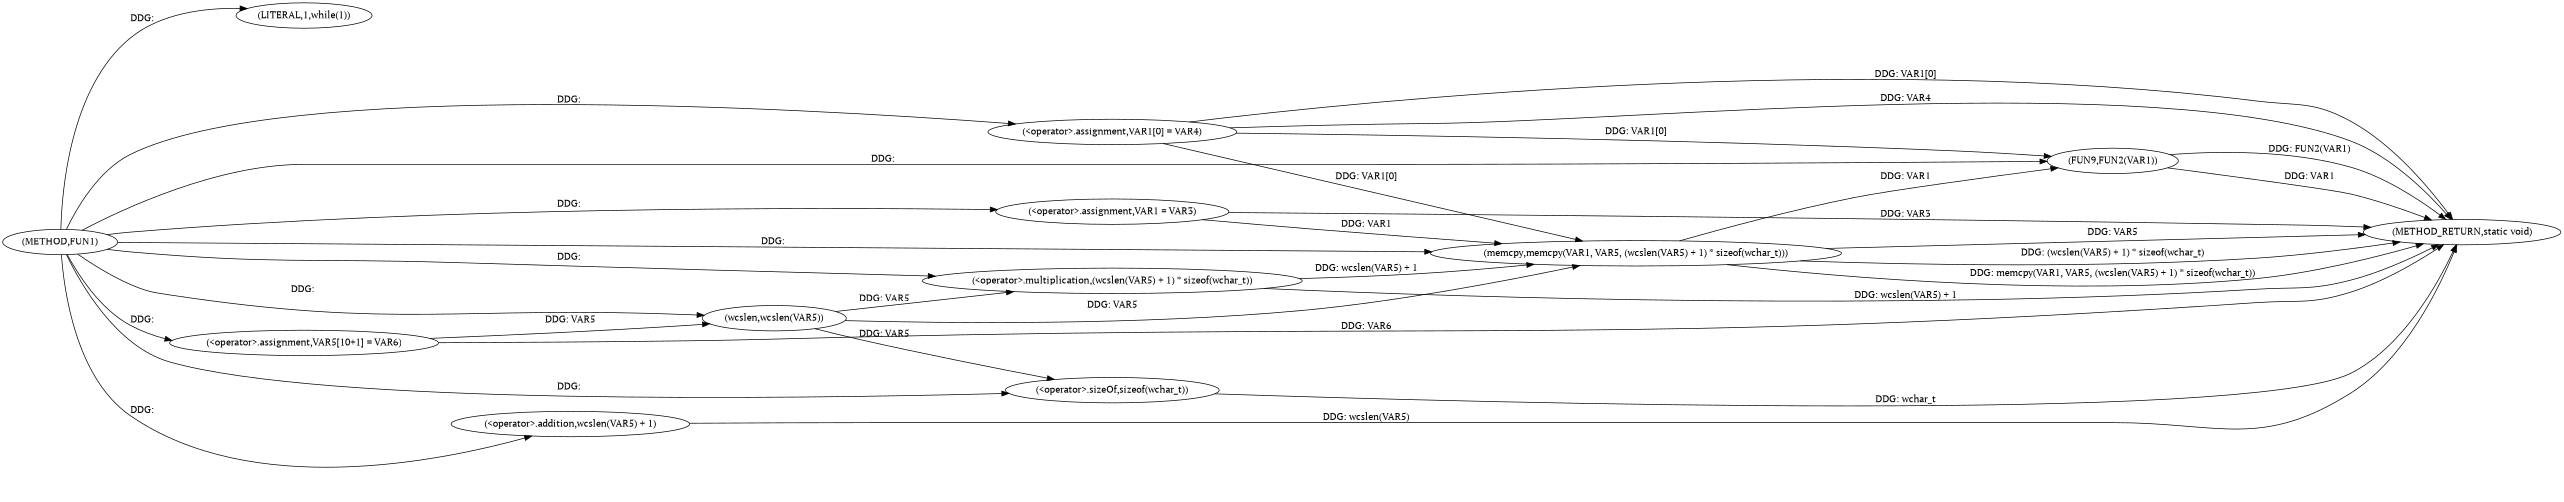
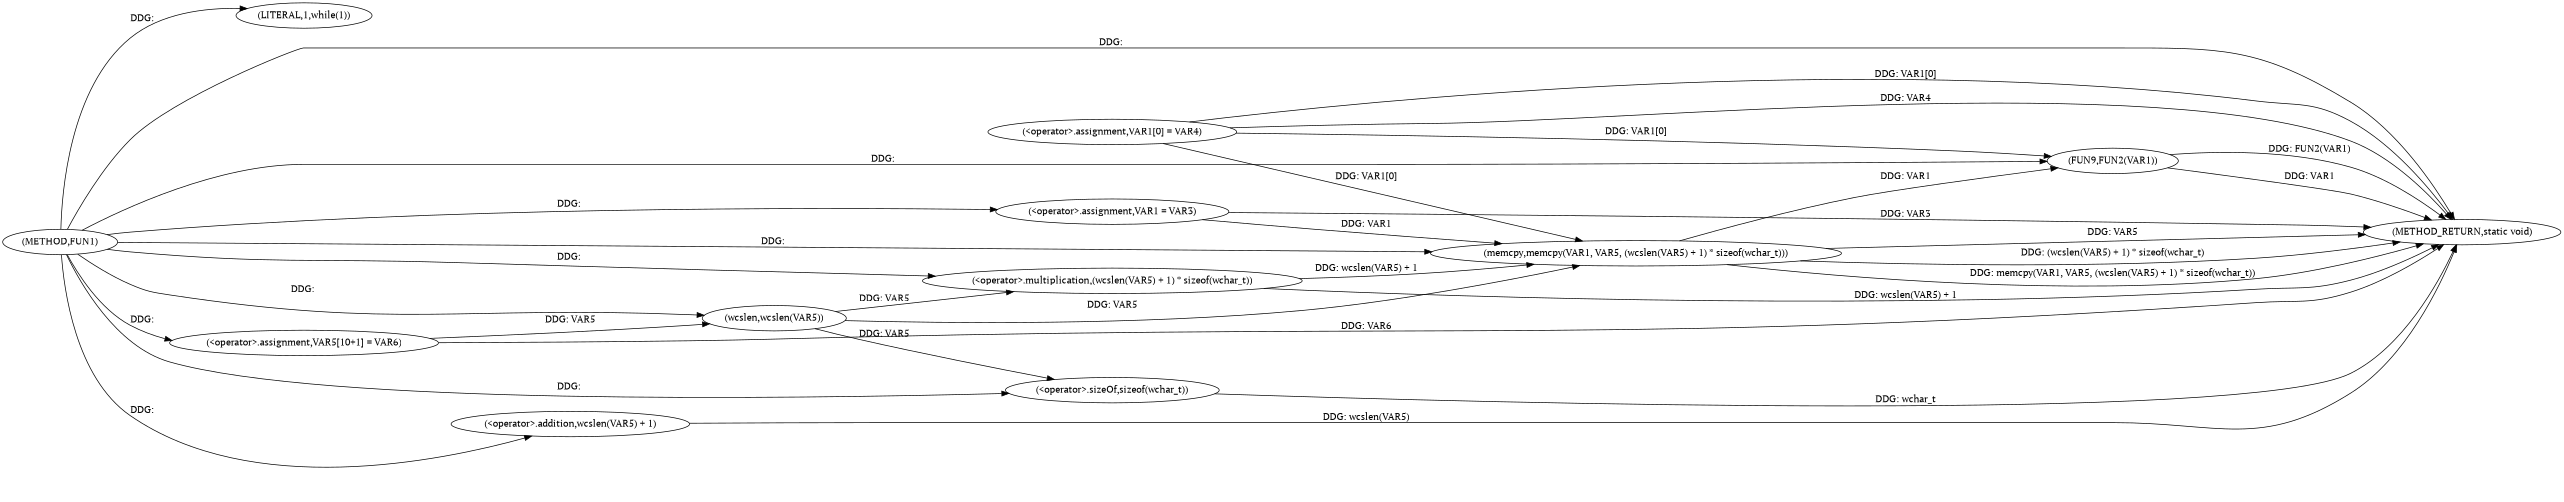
edge "(METHOD,FUN1)" -> "(<operator>.assignment,VAR1[0] = VAR4)": now "(METHOD,FUN1)" -> "(METHOD_RETURN,static void)"
